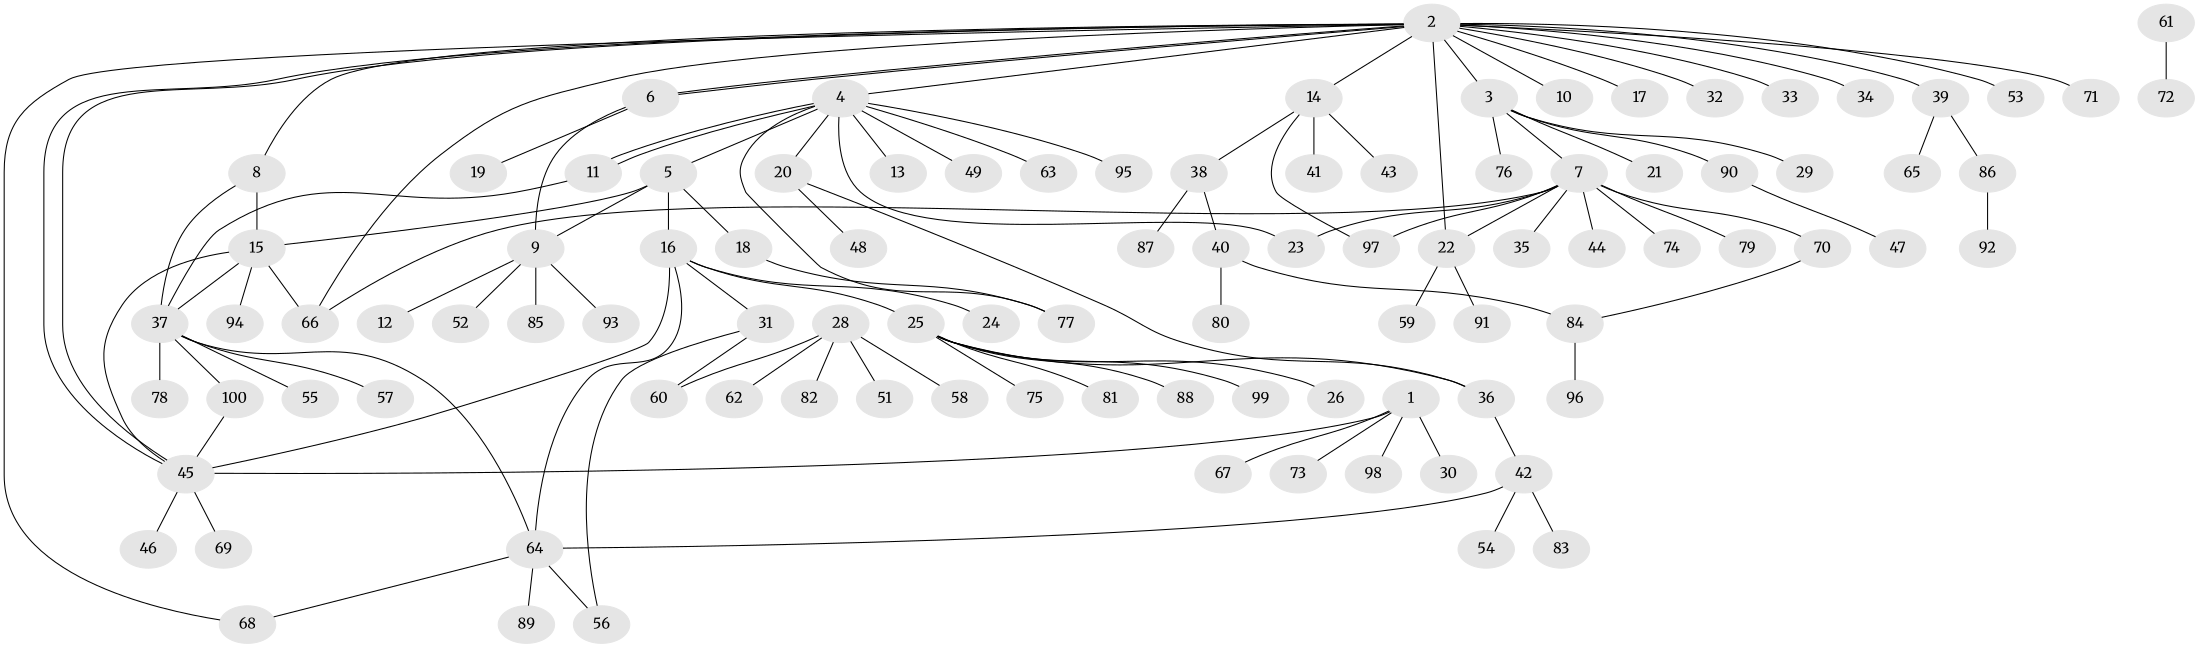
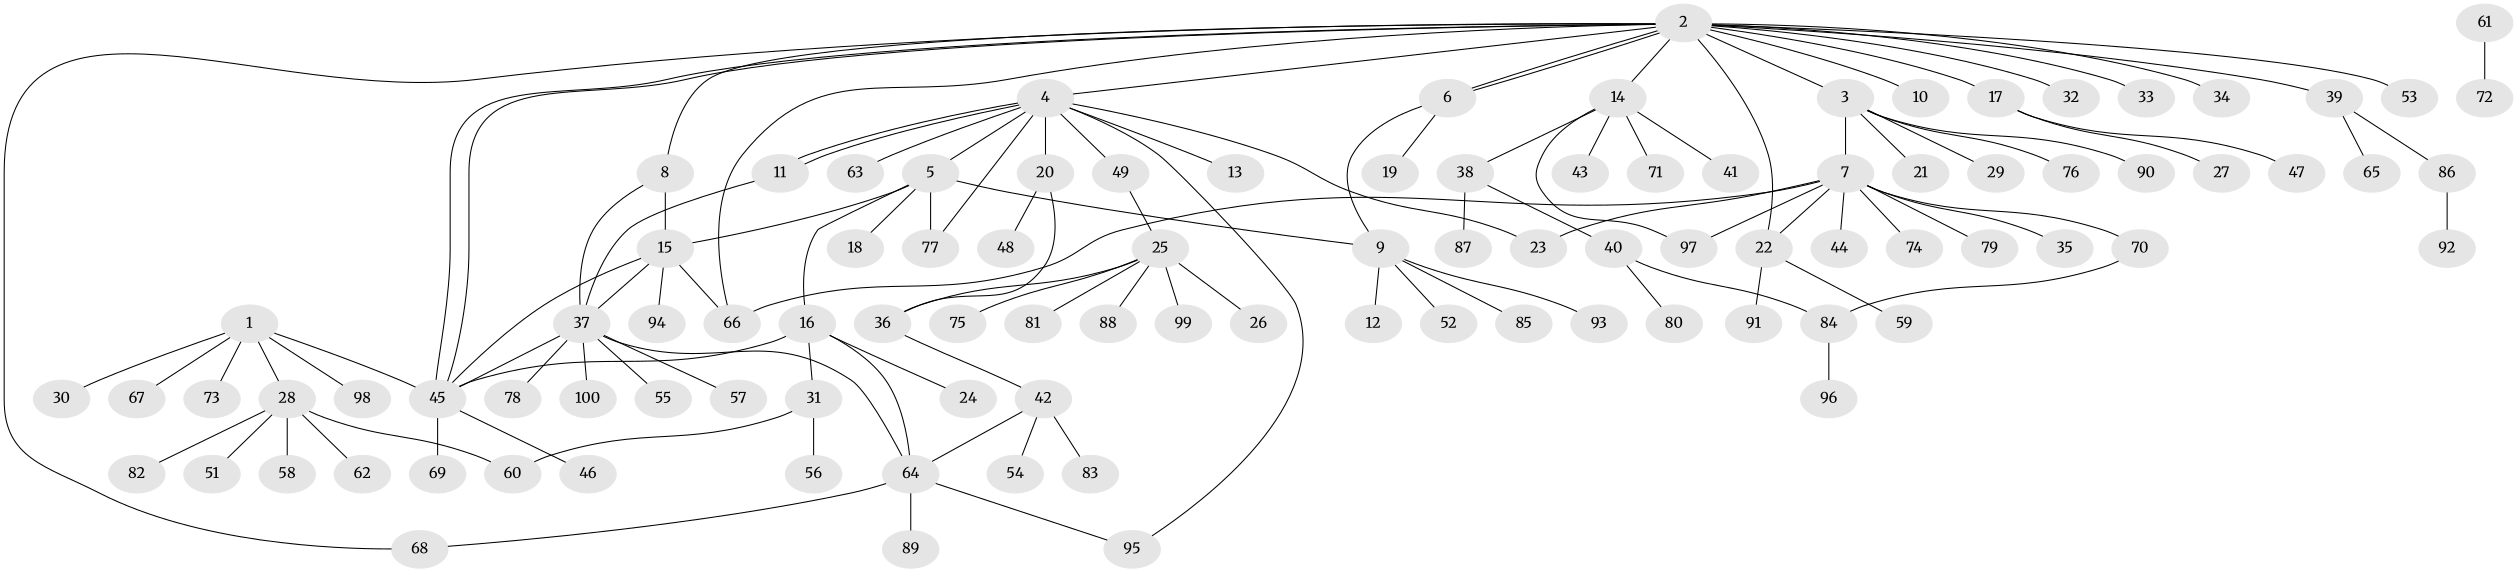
edge "2" -- "71": now "14" -- "71"
node "27": added
edge "90" -- "47": now "17" -- "47"
edge "18" -- "77": now "5" -- "77"
edge "16" -- "25": now "49" -- "25"
edge "1" -- "28": added
edge "100" -- "45": now "37" -- "45"
edge "64" -- "56": now "64" -- "95"
